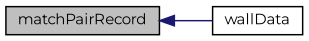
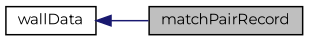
edge "wallData" -> "matchPairRecord": reversed
